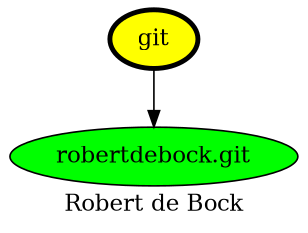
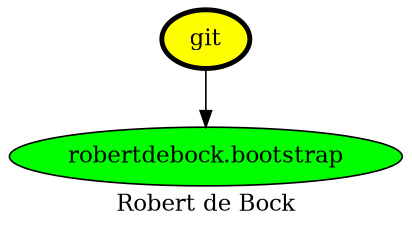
node "robertdebock.git": label "robertdebock.git" -> "robertdebock.bootstrap"
